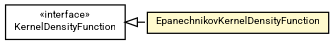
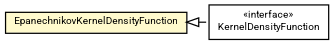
edge "EpanechnikovKernelDensityFunction" -> "KernelDensityFunction": reversed
